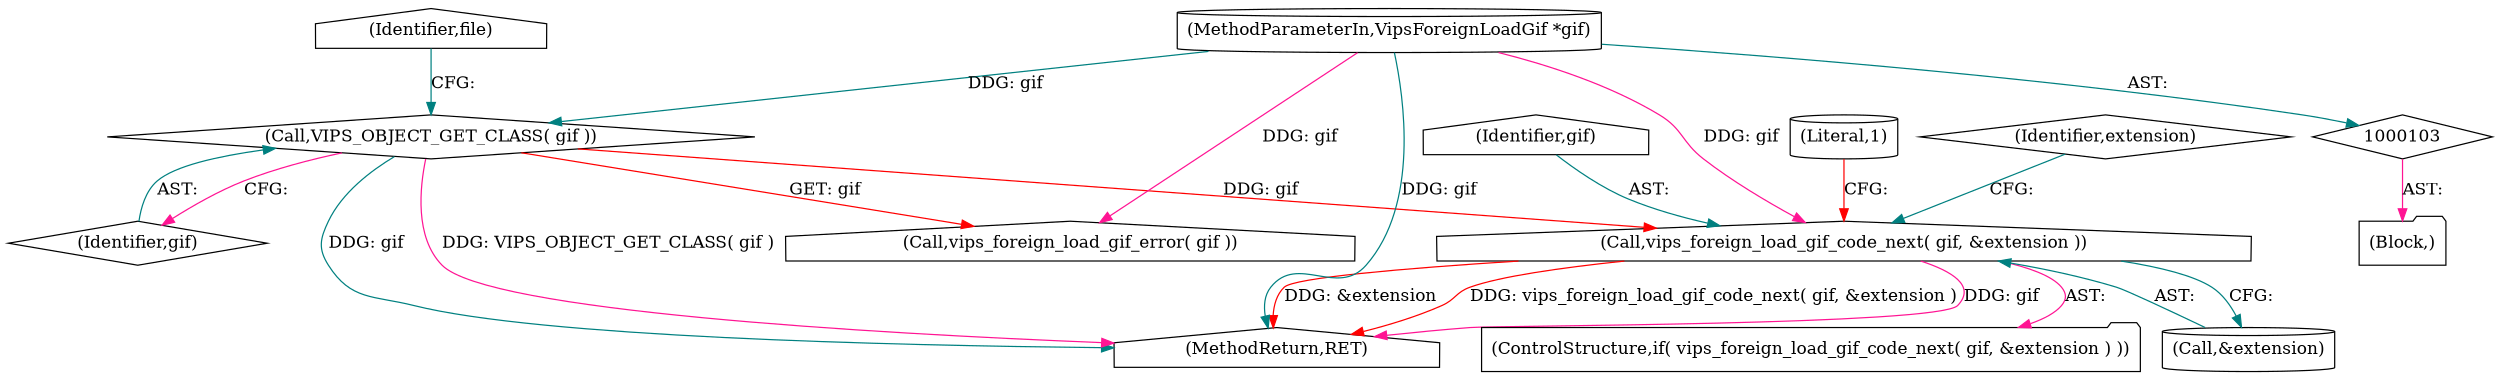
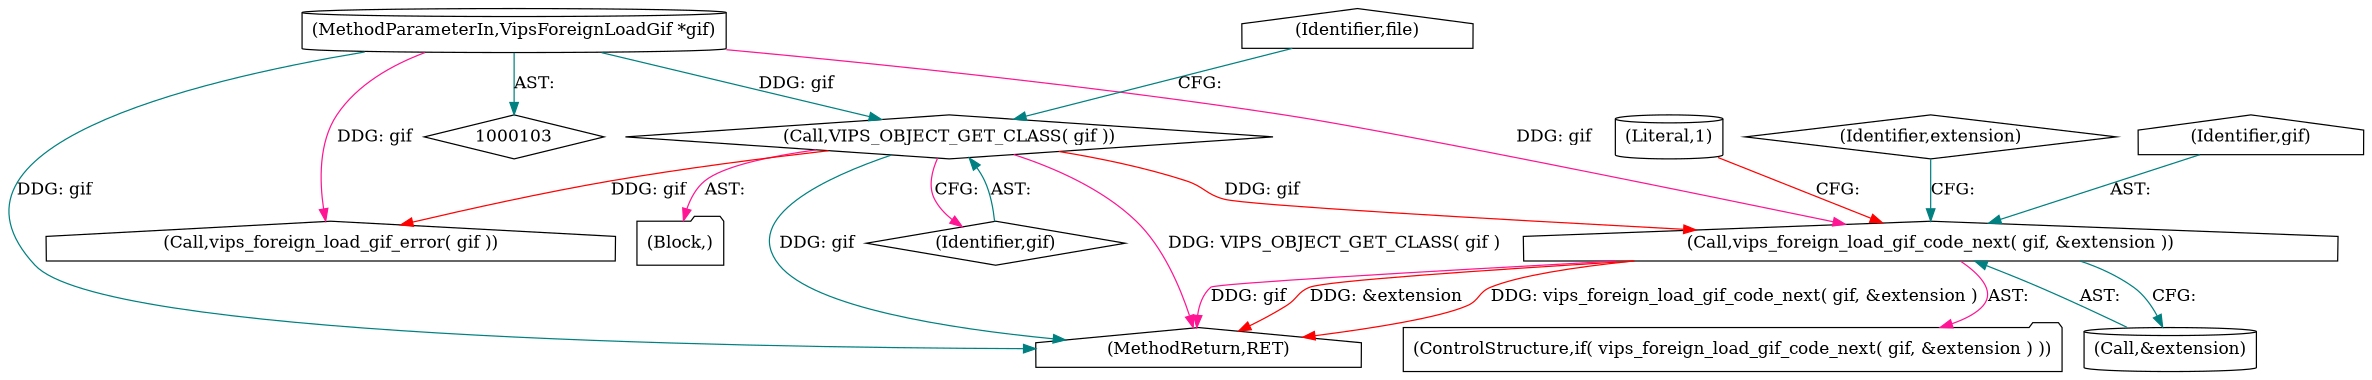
edge "1000103" -> "(Block,)": now "(Call,VIPS_OBJECT_GET_CLASS( gif ))" -> "(Block,)"
edge "(Call,VIPS_OBJECT_GET_CLASS( gif ))" -> "(Call,vips_foreign_load_gif_error( gif ))": label "GET: gif" -> "DDG: gif"
